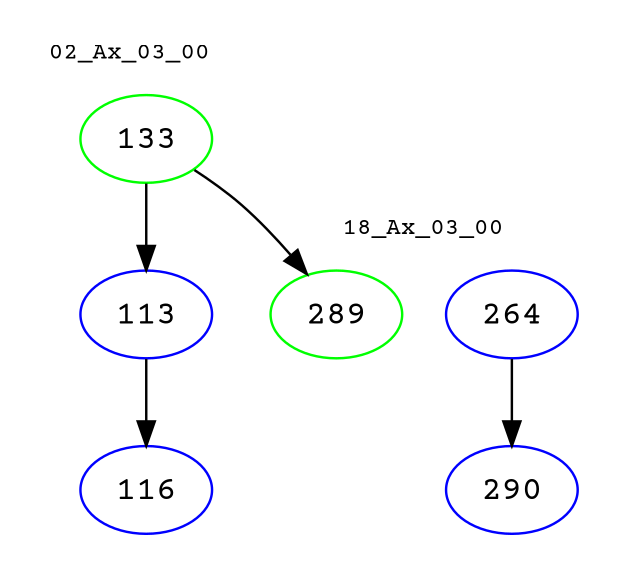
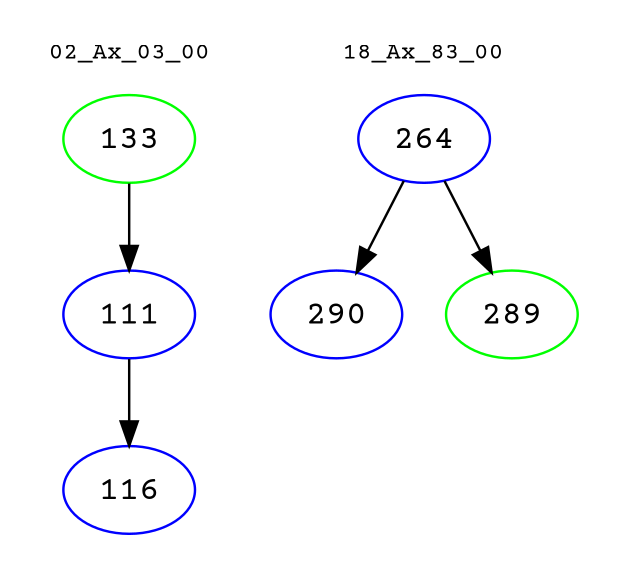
cluster "18_Ax_03_00": label "18_Ax_03_00" -> "18_Ax_83_00"
edge "133" -> "289": now "264" -> "289"
node "113": label "113" -> "111"
